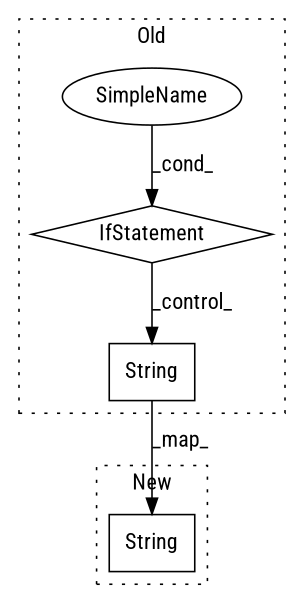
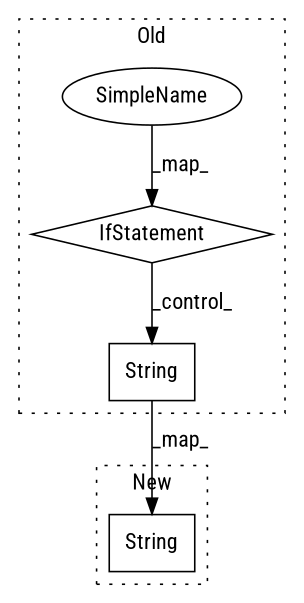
edge "SimpleName" -> "IfStatement": label "_cond_" -> "_map_"
